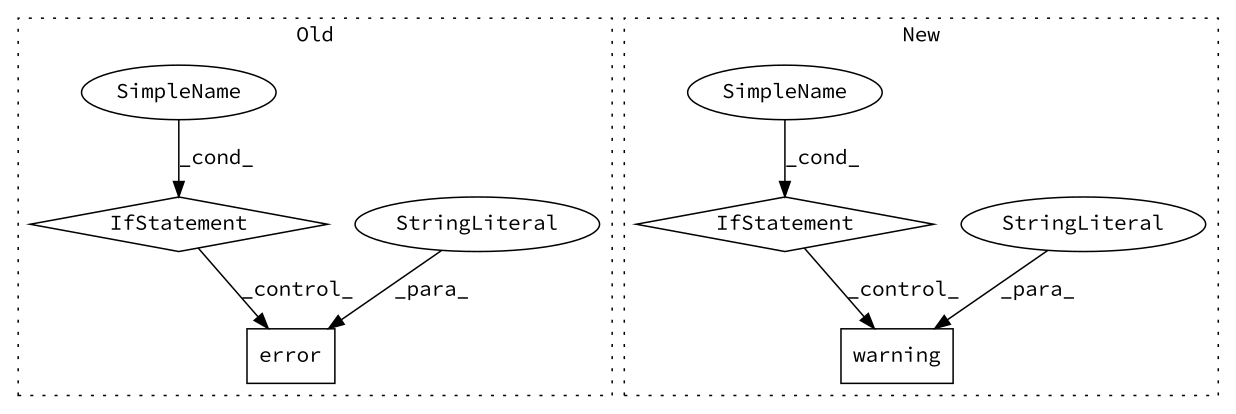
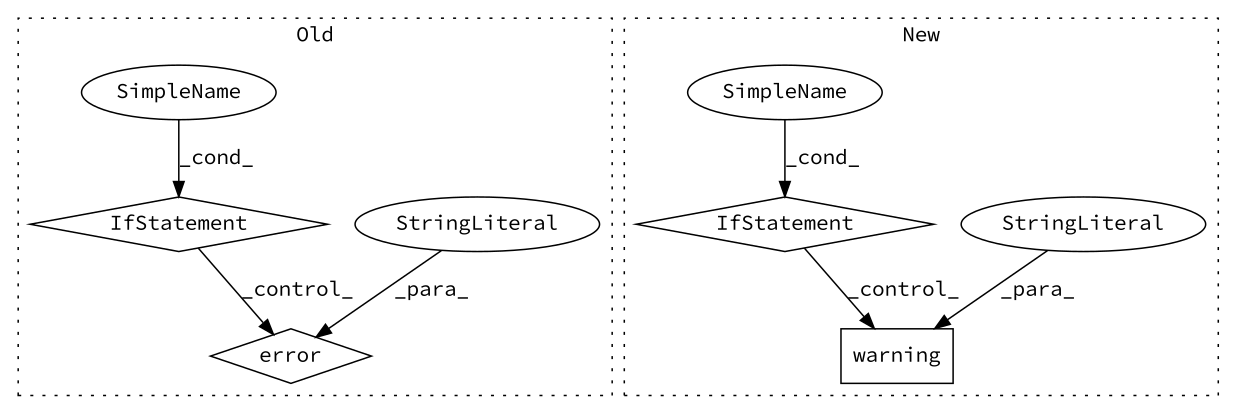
node "error": shape box -> diamond
